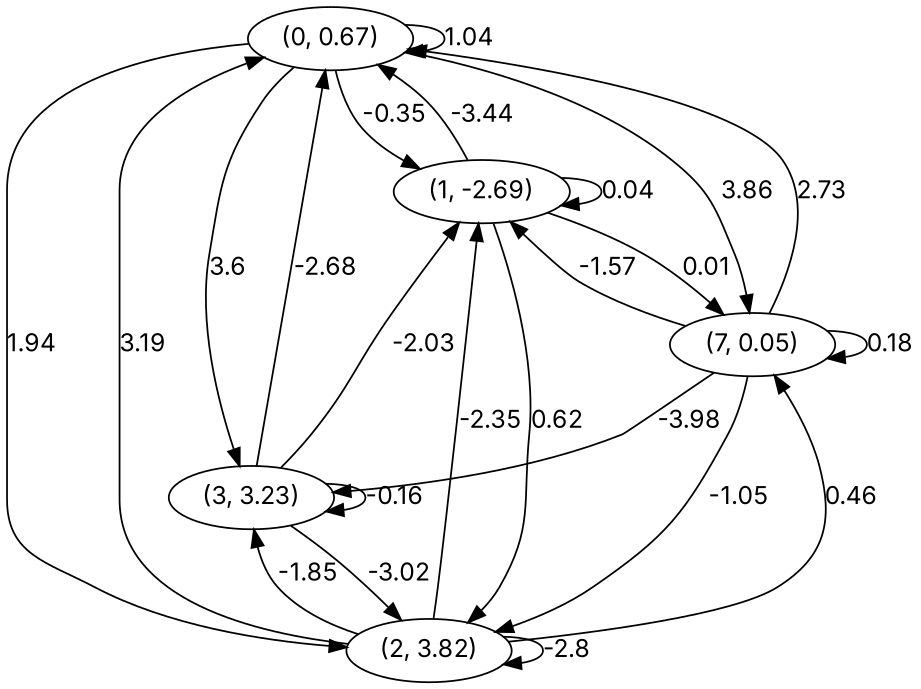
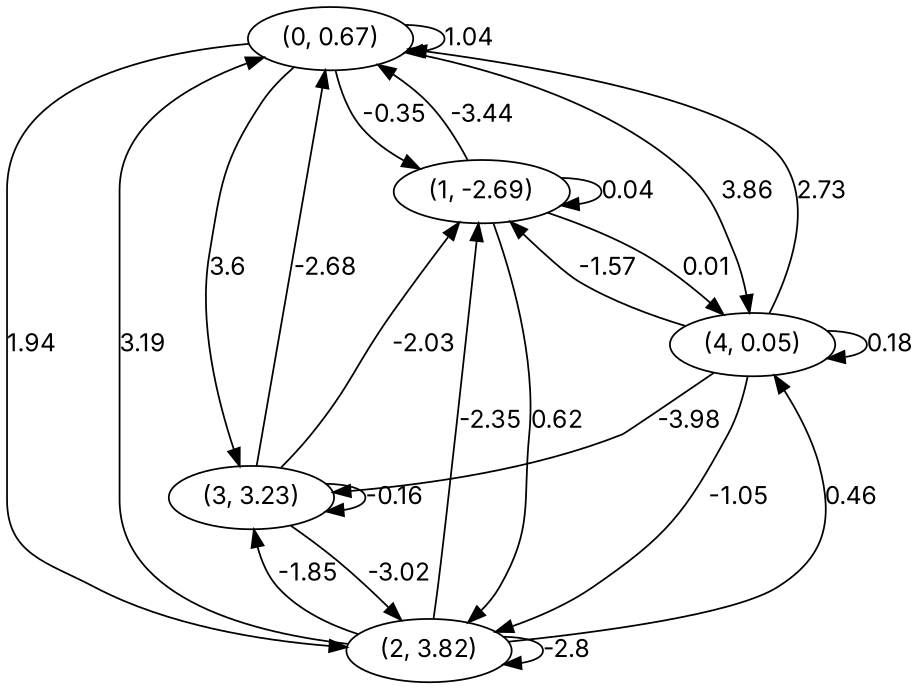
node "(7, 0.05)": label "(7, 0.05)" -> "(4, 0.05)"
